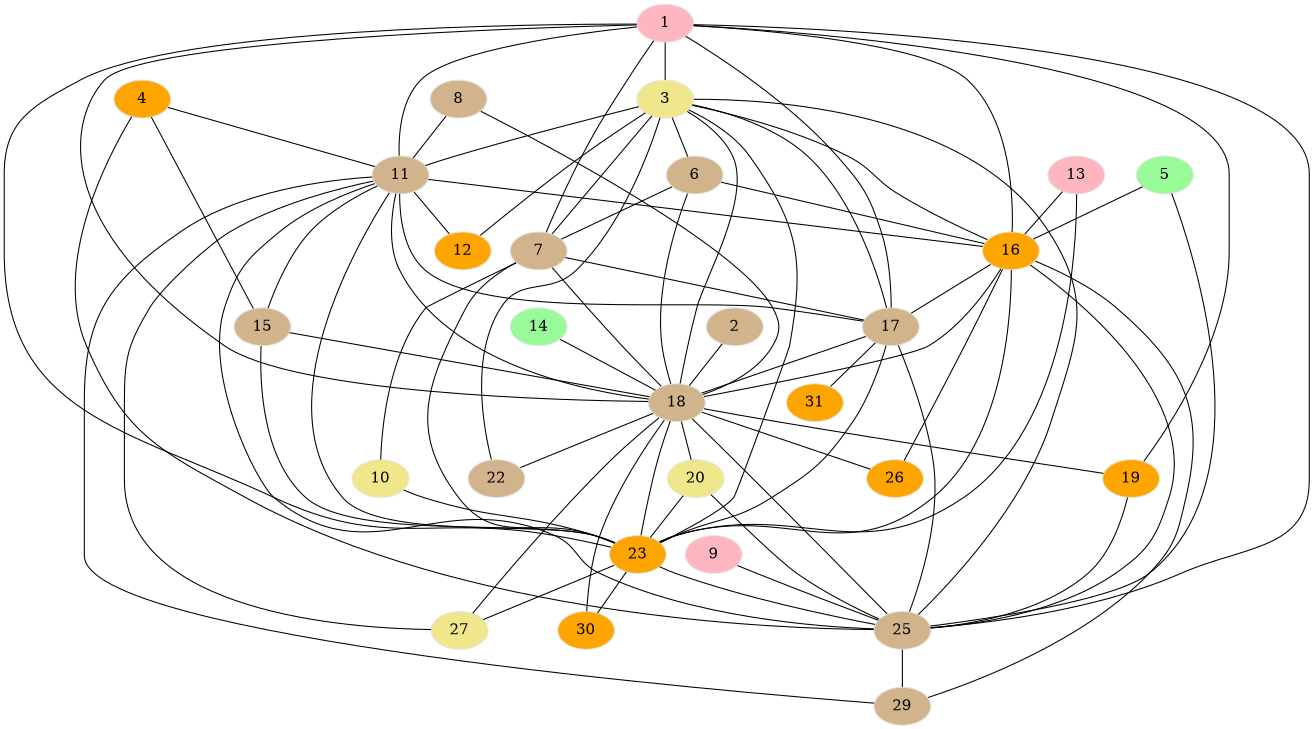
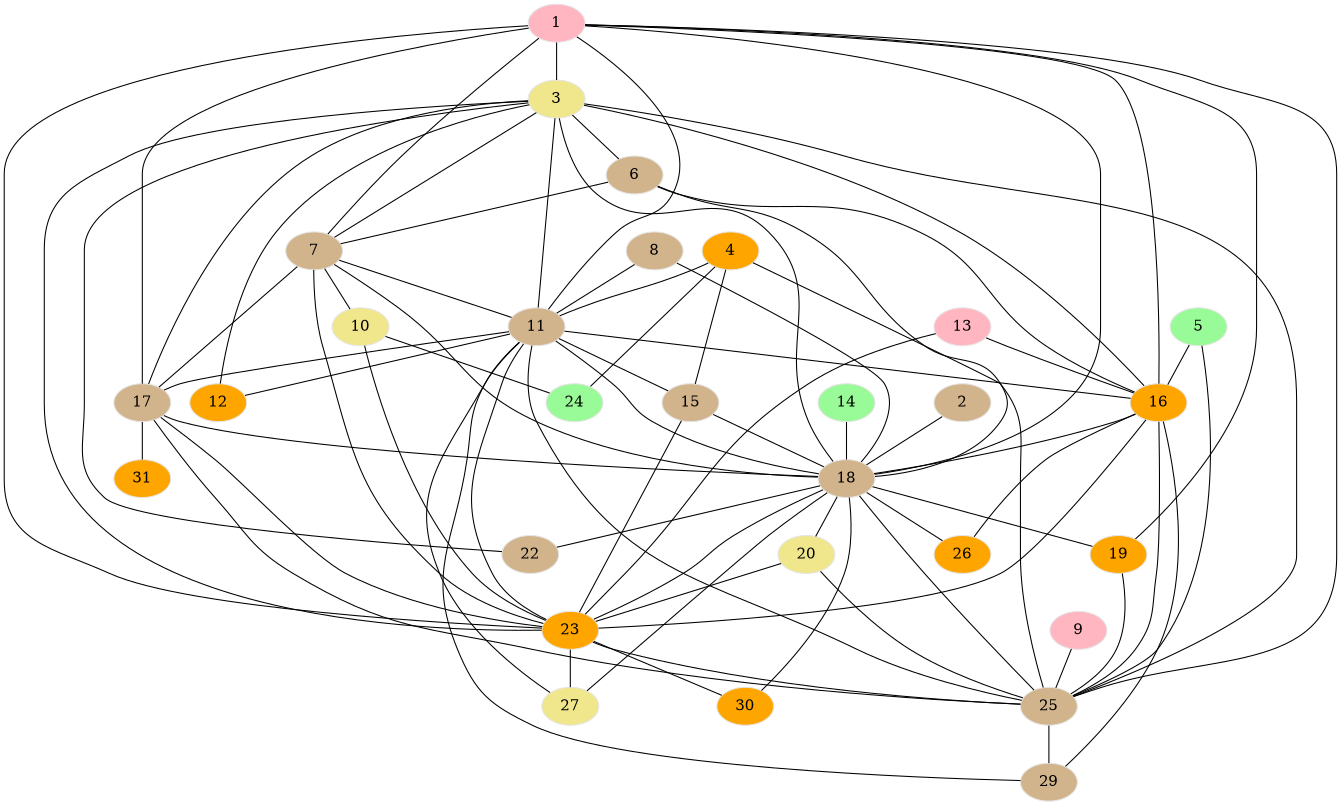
edge "7" -- "11": added
edge "16" -- "17": removed
node "24": added
